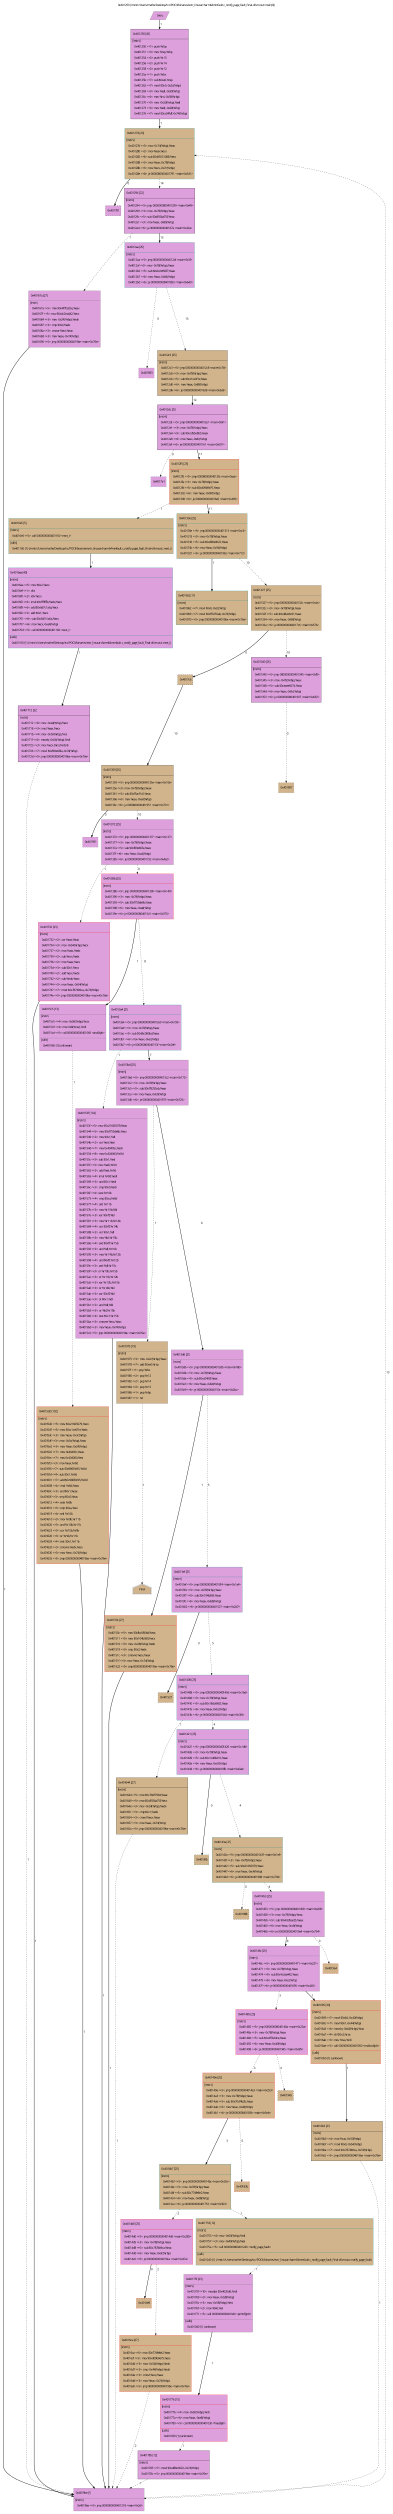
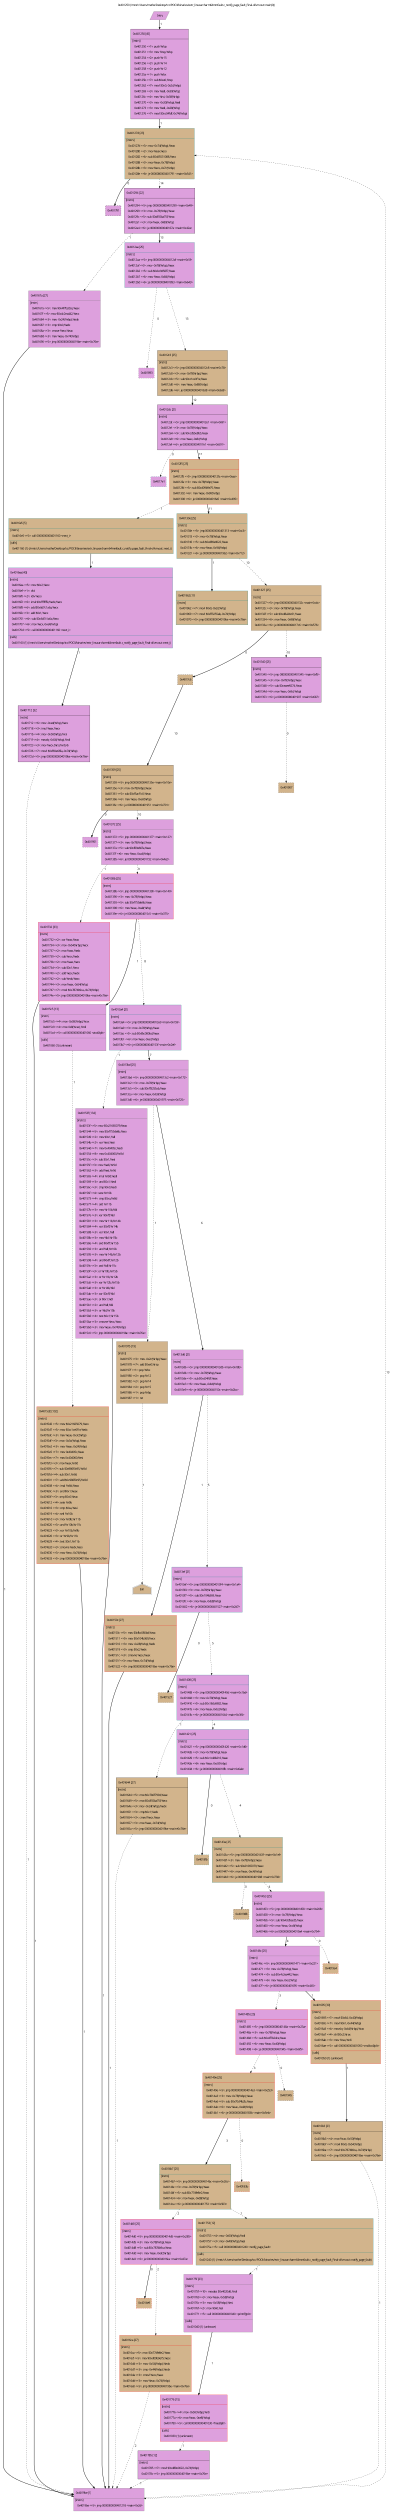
node "Final": label "Final" -> "Exit"
